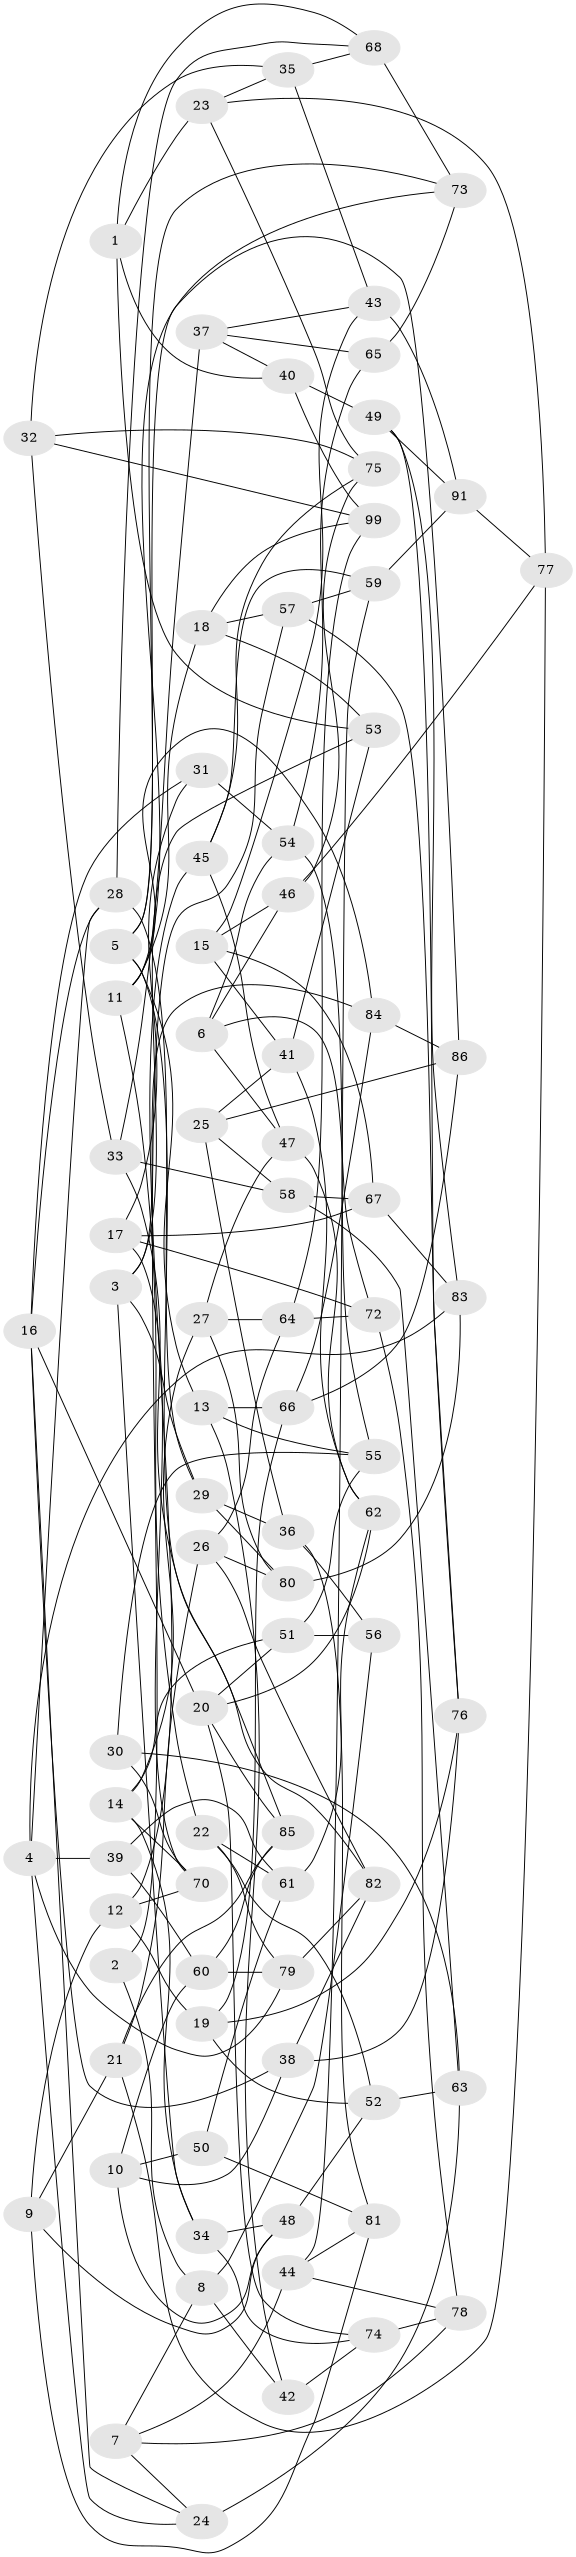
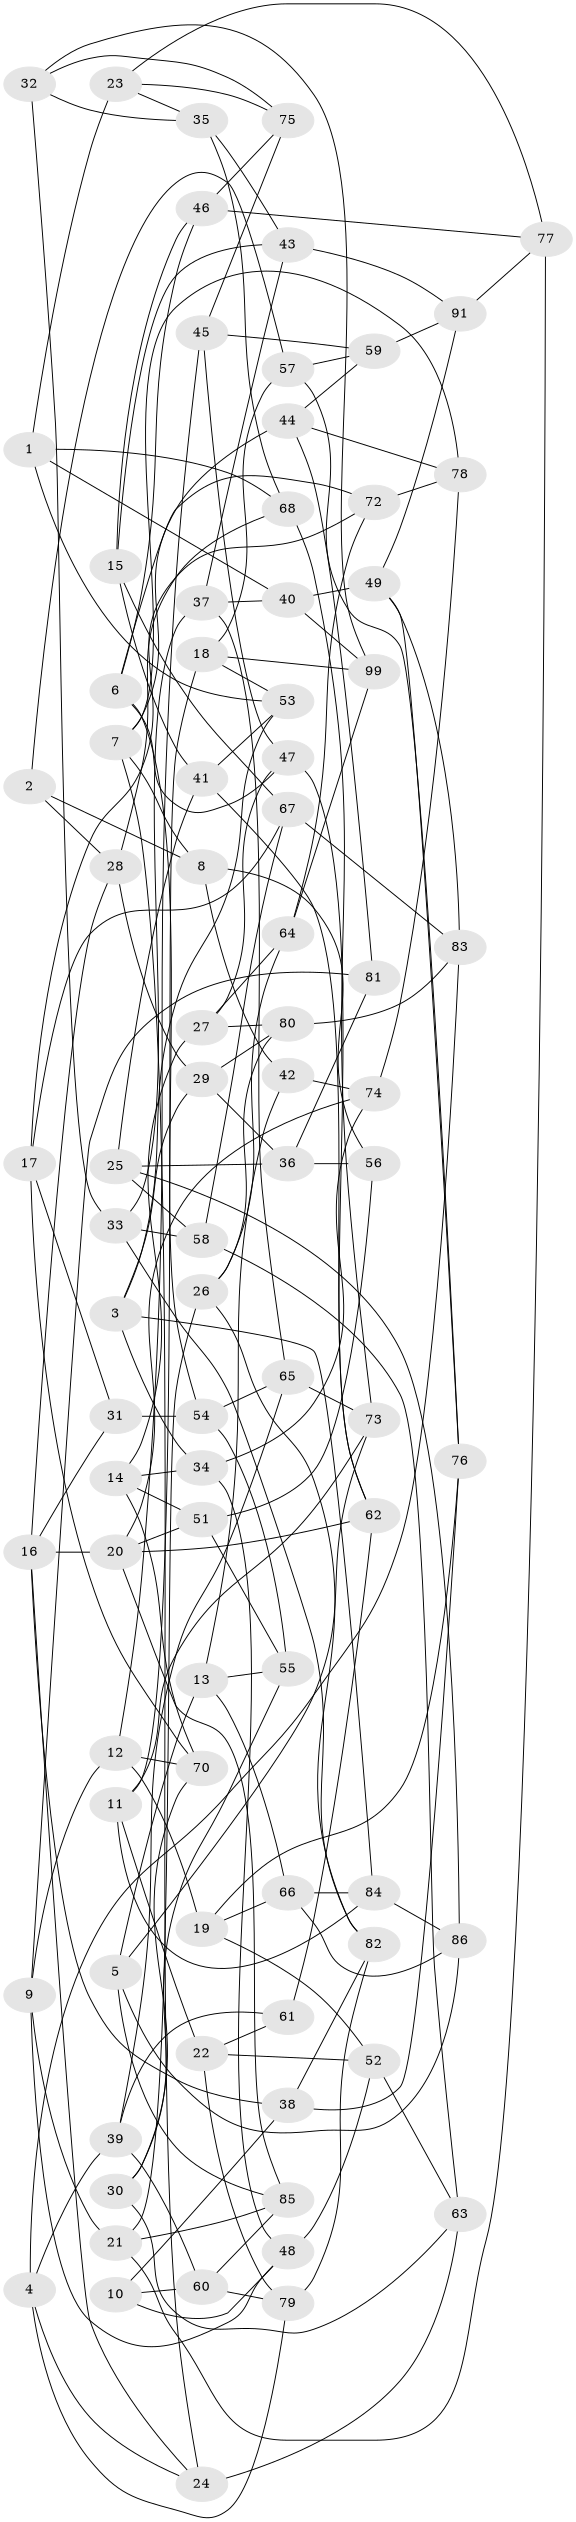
edge "28" -- "4": now "28" -- "2"
edge "65" -- "39": added
node "50": removed
